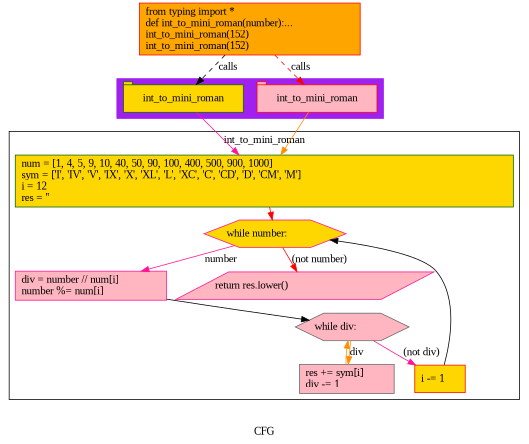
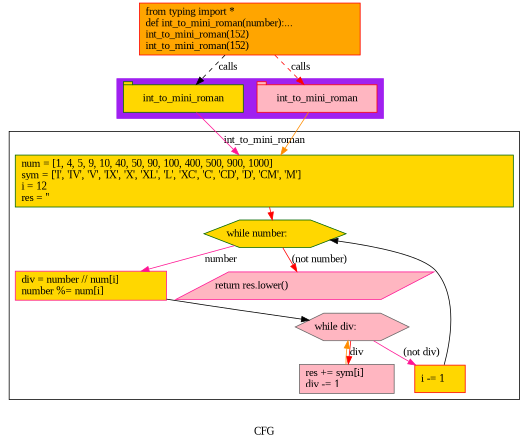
node "while number:": color deeppink -> darkgreen
node "div = number // num[i] number %= num[i]": fillcolor lightpink -> gold
edge "while div:" -> "res += sym[i] div -= 1": color darkorange -> red
